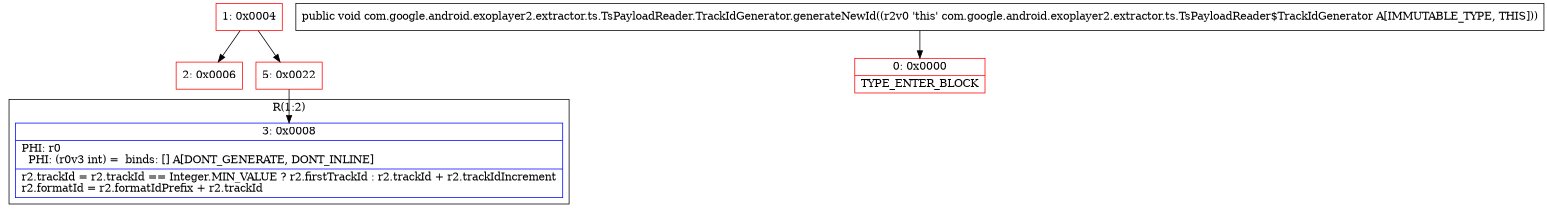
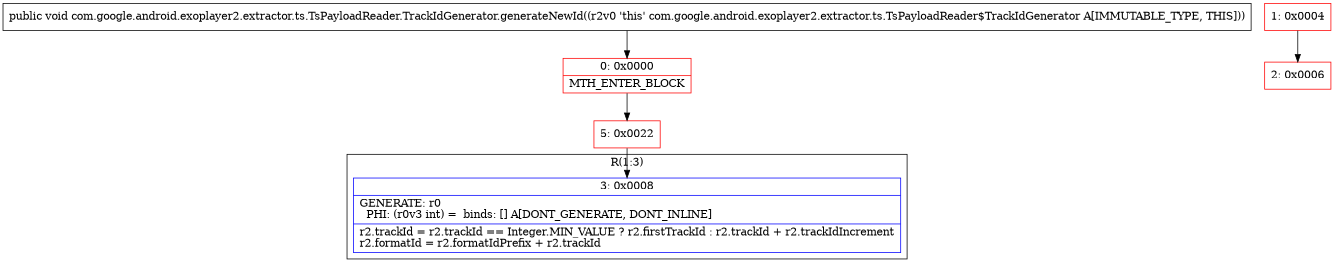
edge "1: 0x0004" -> "5: 0x0022": now "0: 0x0000" -> "5: 0x0022"
node "0: 0x0000": text "TYPE_ENTER_BLOCK" -> "MTH_ENTER_BLOCK"
cluster "R(1:2)": label "R(1:2)" -> "R(1:3)"
node "3: 0x0008": text "PHI: r0" -> "GENERATE: r0"
